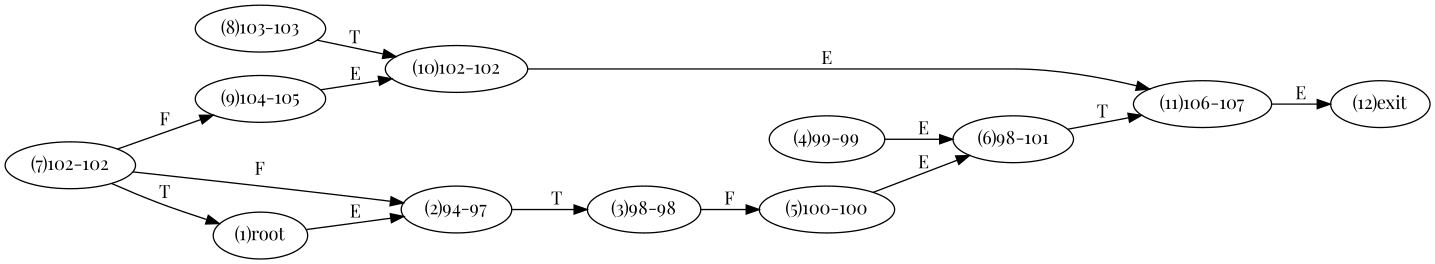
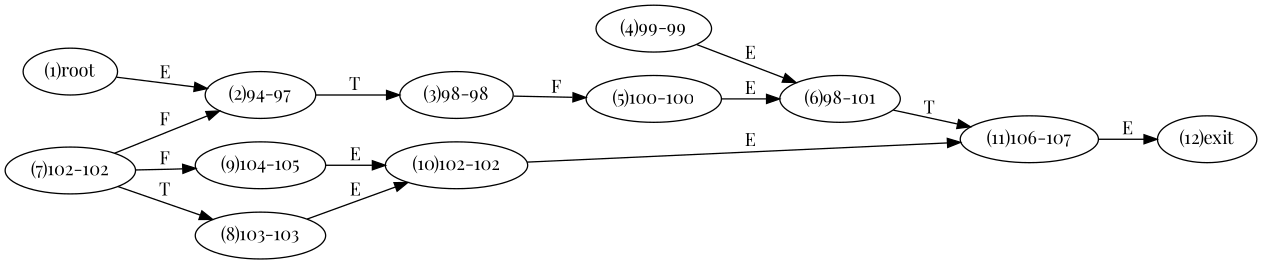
edge "(8)103-103" -> "(10)102-102": label "T" -> "E"
edge "(7)102-102" -> "(1)root": now "(7)102-102" -> "(8)103-103"
